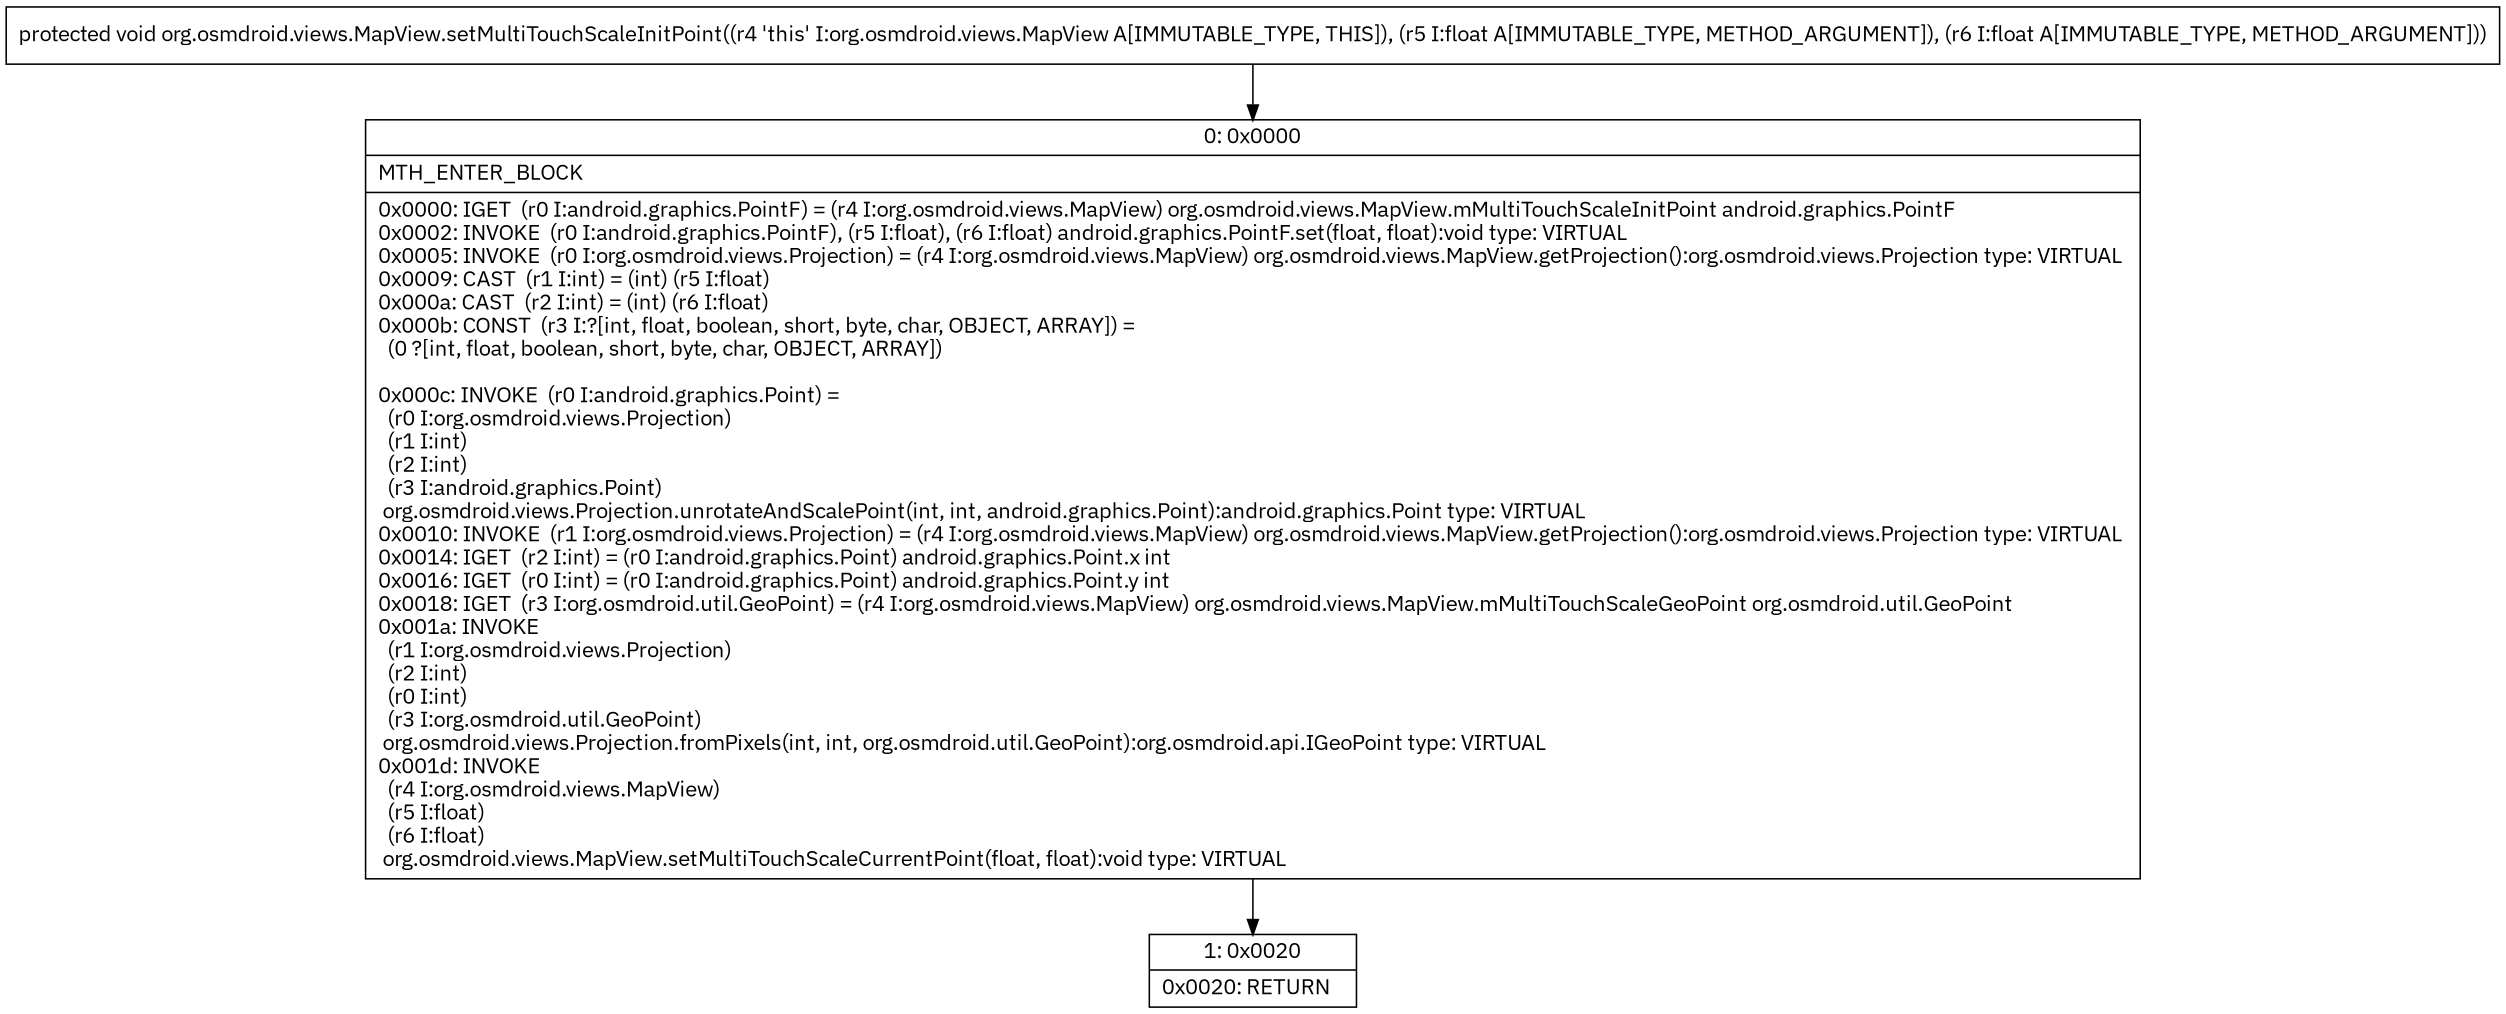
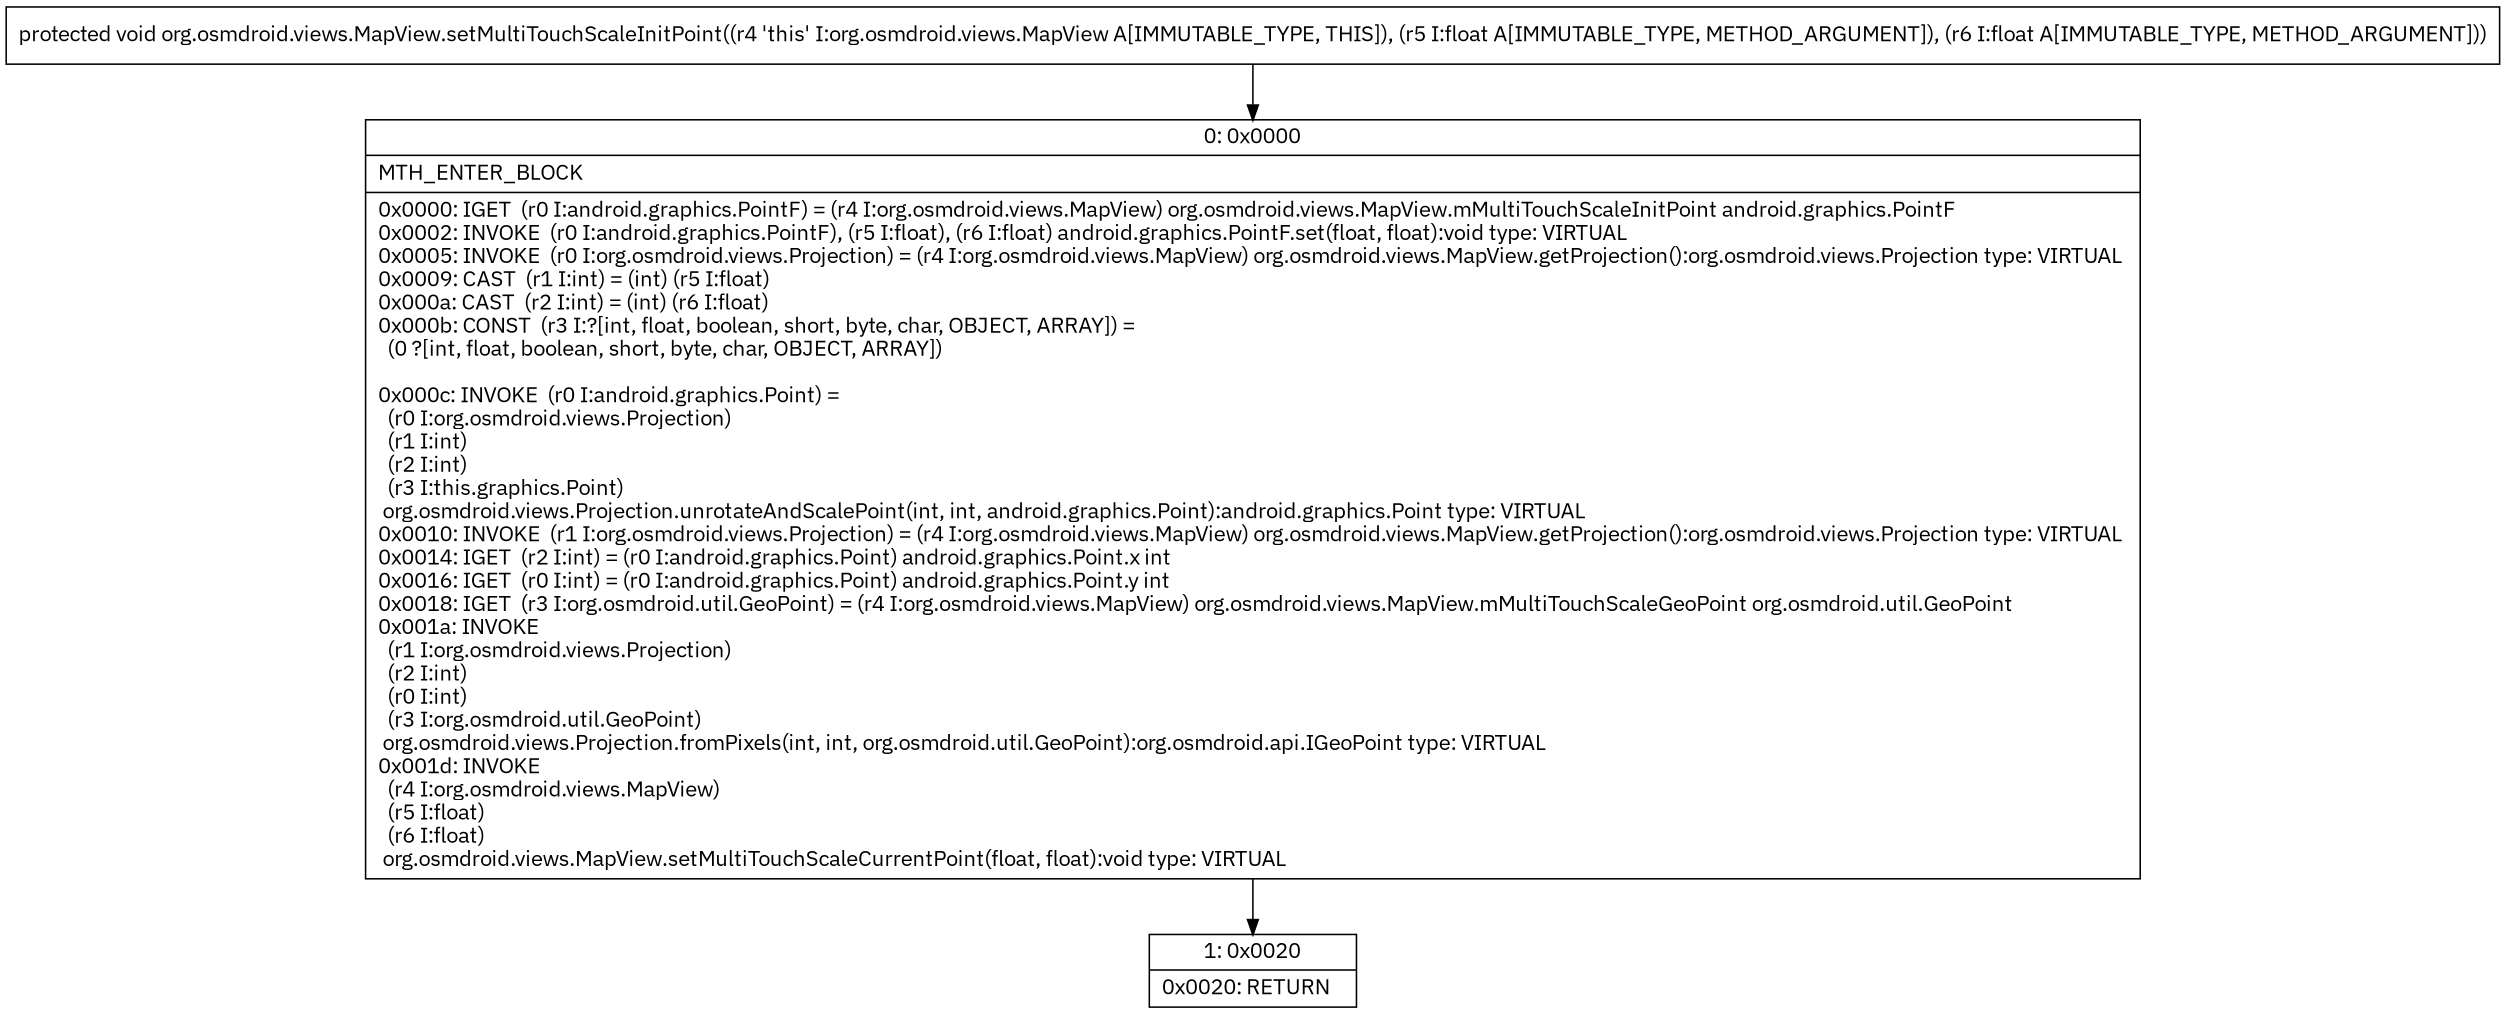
node "0: 0x0000": text "(r3 I:android.graphics.Point)" -> "(r3 I:this.graphics.Point)"
